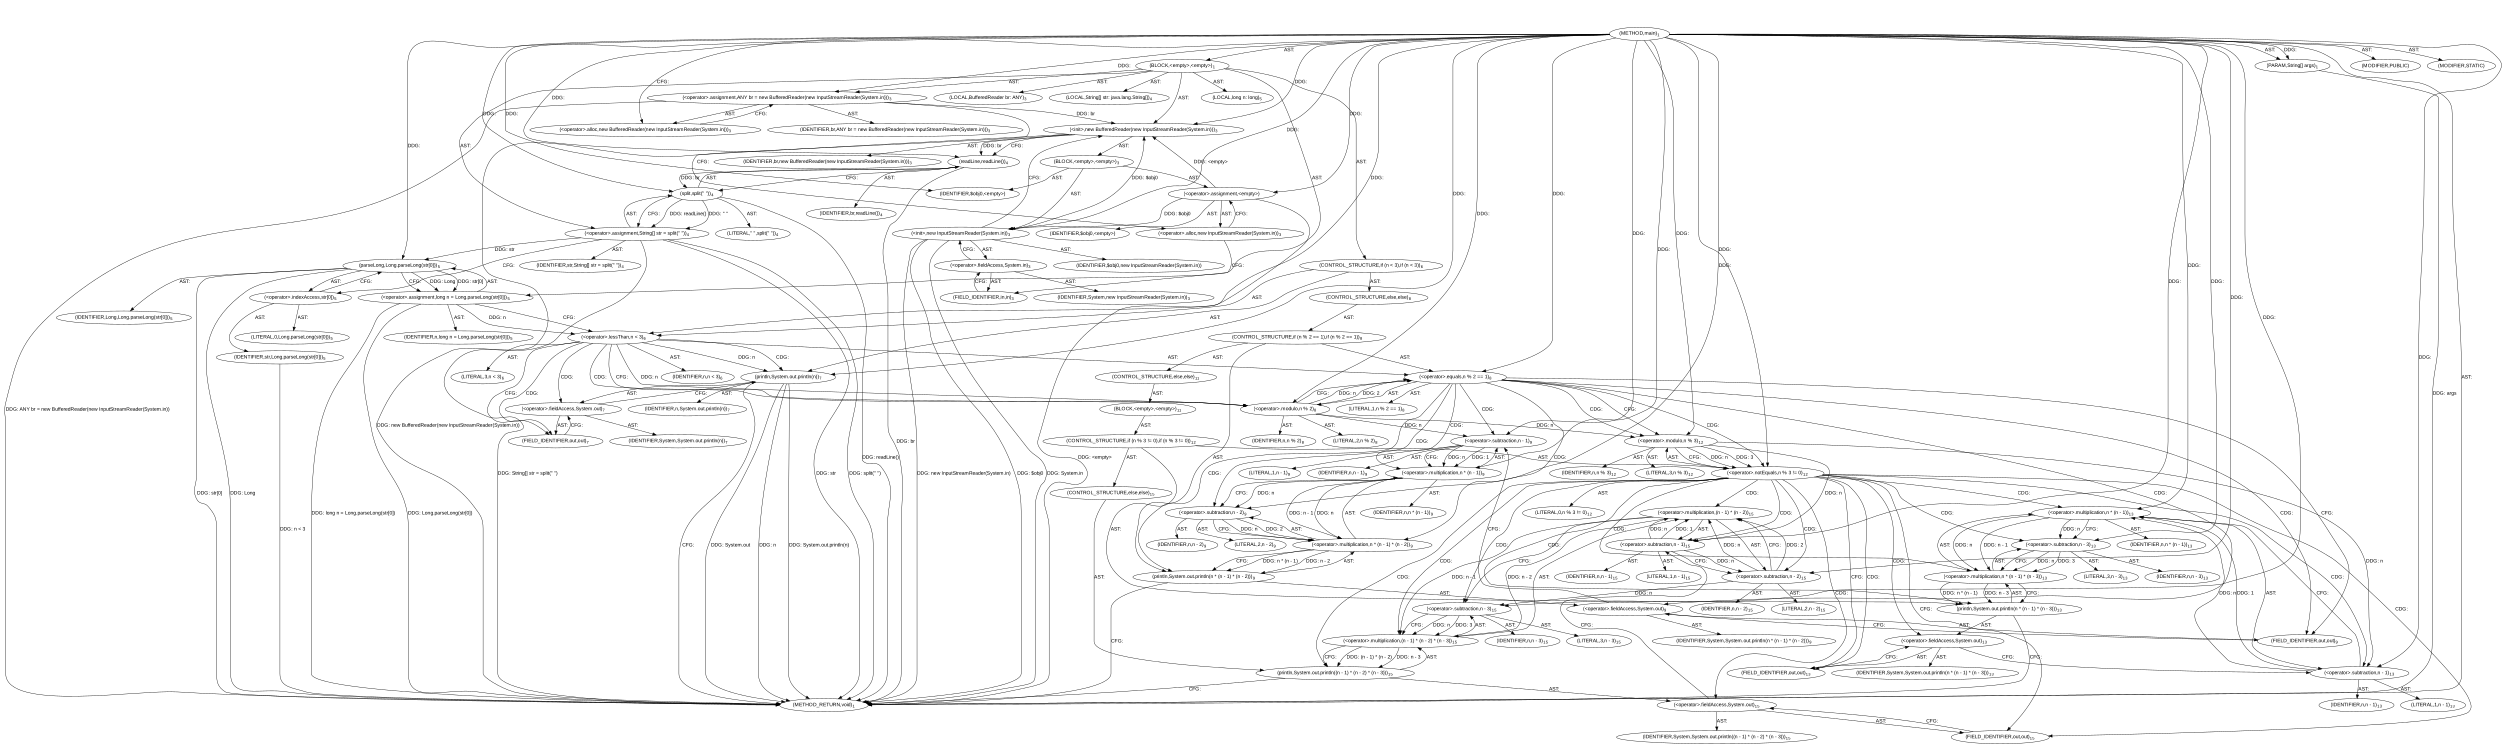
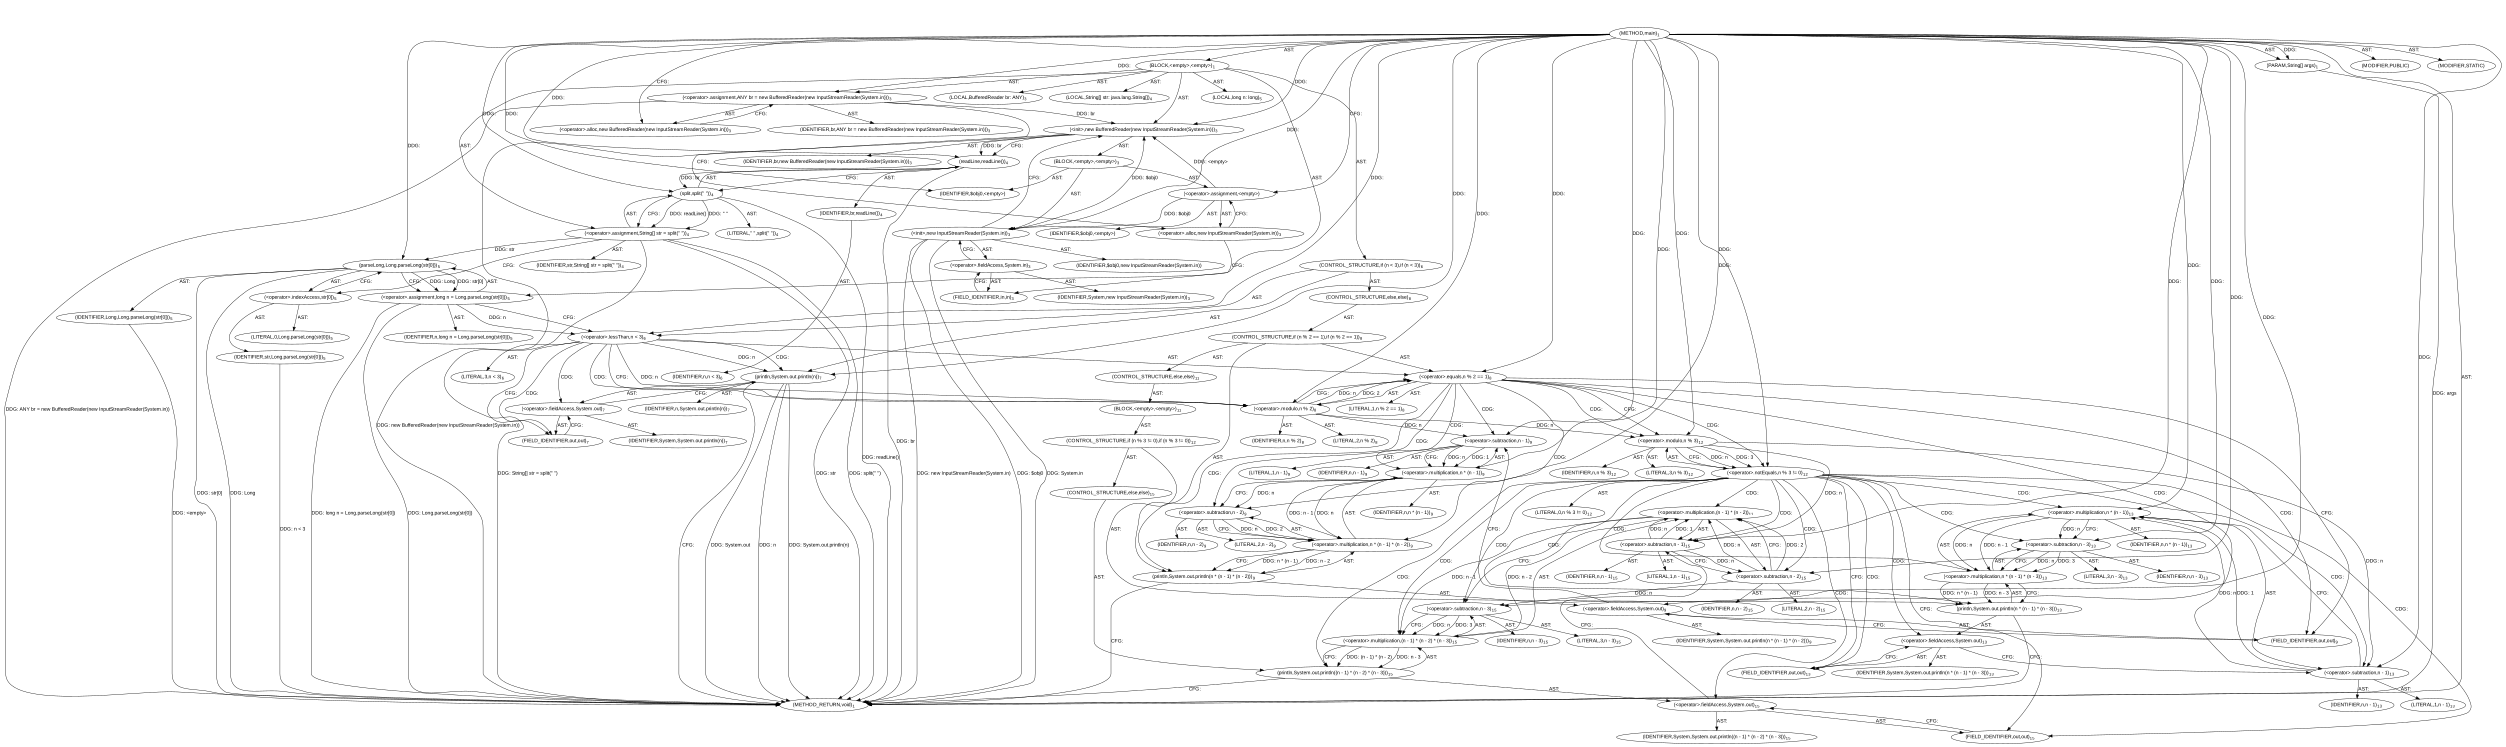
edge "(METHOD,main)" -> "(<operator>.assignment,<empty>)": label "DDG: " -> "CFG: "
edge "(<operator>.lessThan,n < 3)" -> "(IDENTIFIER,n,n < 3)": now "(IDENTIFIER,br,readLine())" -> "(IDENTIFIER,n,n < 3)"
edge "(CONTROL_STRUCTURE,if (n % 3 != 0),if (n % 3 != 0))" -> "(<operator>.notEquals,n % 3 != 0)": removed, label "AST:"
edge "(<operator>.assignment,<empty>)" -> "(METHOD_RETURN,void)": now "(IDENTIFIER,Long,Long.parseLong(str[0]))" -> "(METHOD_RETURN,void)"
node "(<operator>.multiplication,(n - 1) * (n - 2))": text "15" -> "11"
